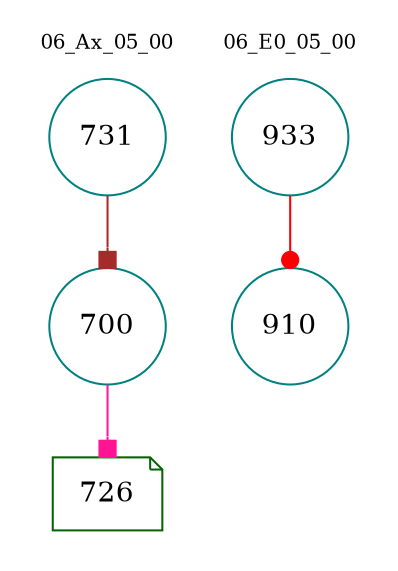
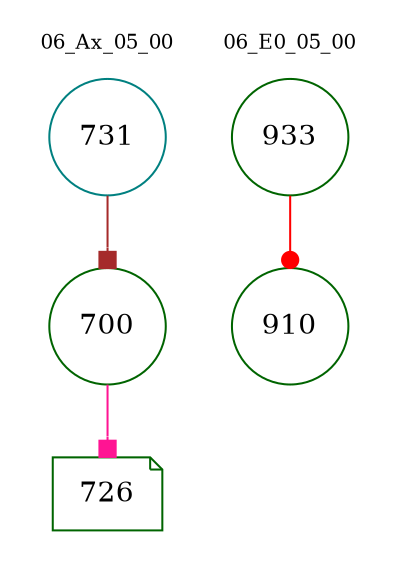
node "933": color teal -> darkgreen
node "700": color teal -> darkgreen
node "910": color teal -> darkgreen
